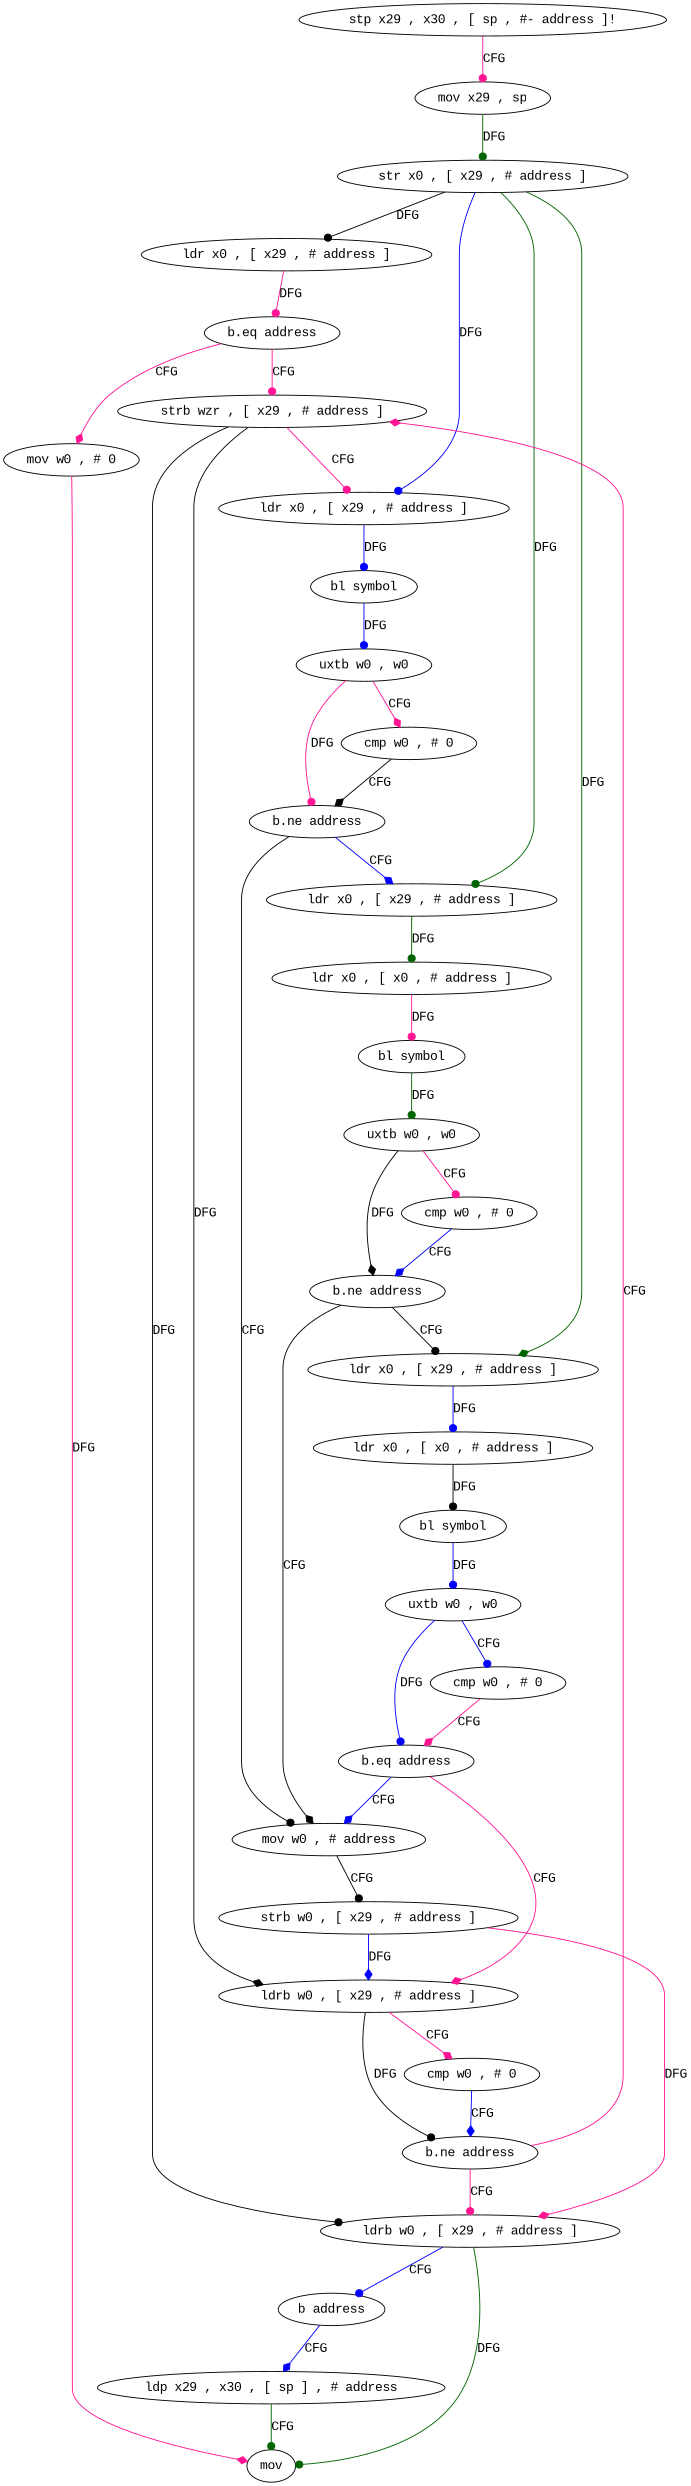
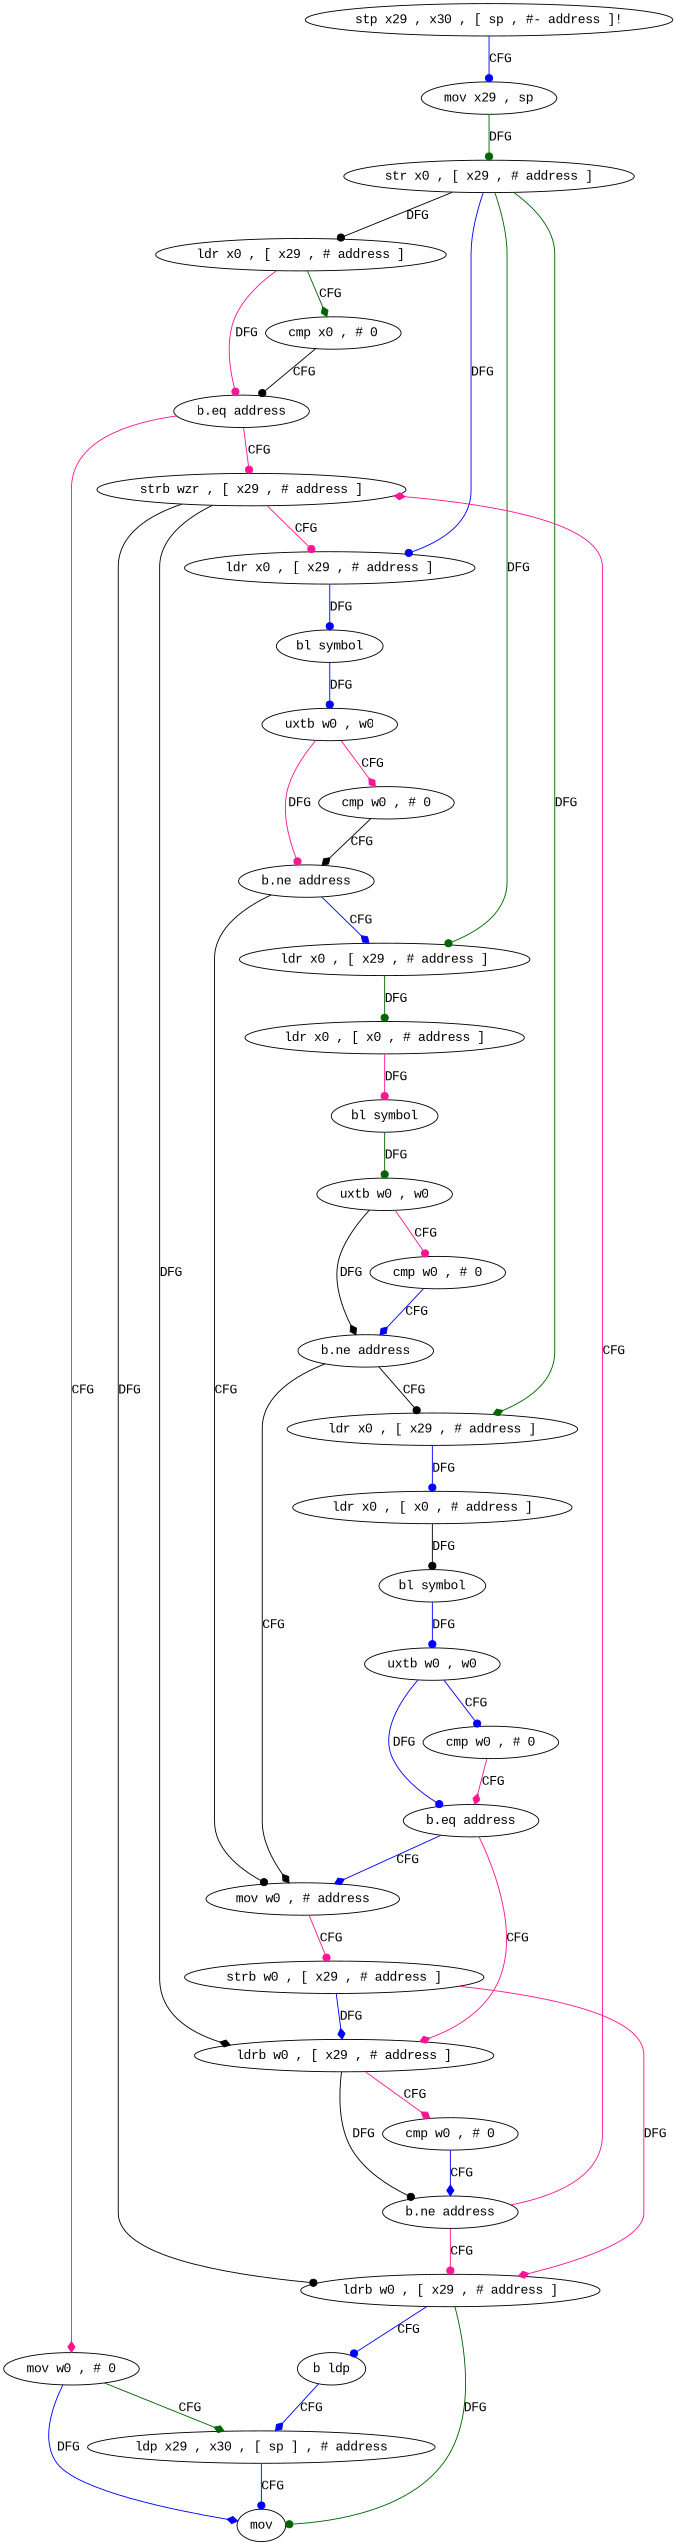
edge "stp x29 , x30 , [ sp , #- address ]!" -> "mov x29 , sp": color deeppink -> blue
node "cmp x0 , # 0": added
edge "mov w0 , # 0" -> "mov": color deeppink -> blue
edge "mov w0 , # address" -> "strb w0 , [ x29 , # address ]": color black -> deeppink
node "b address": label "b address" -> "b ldp"
edge "mov w0 , # 0" -> "ldp x29 , x30 , [ sp ] , # address": added, label "CFG"
edge "ldp x29 , x30 , [ sp ] , # address" -> "mov": color darkgreen -> blue
